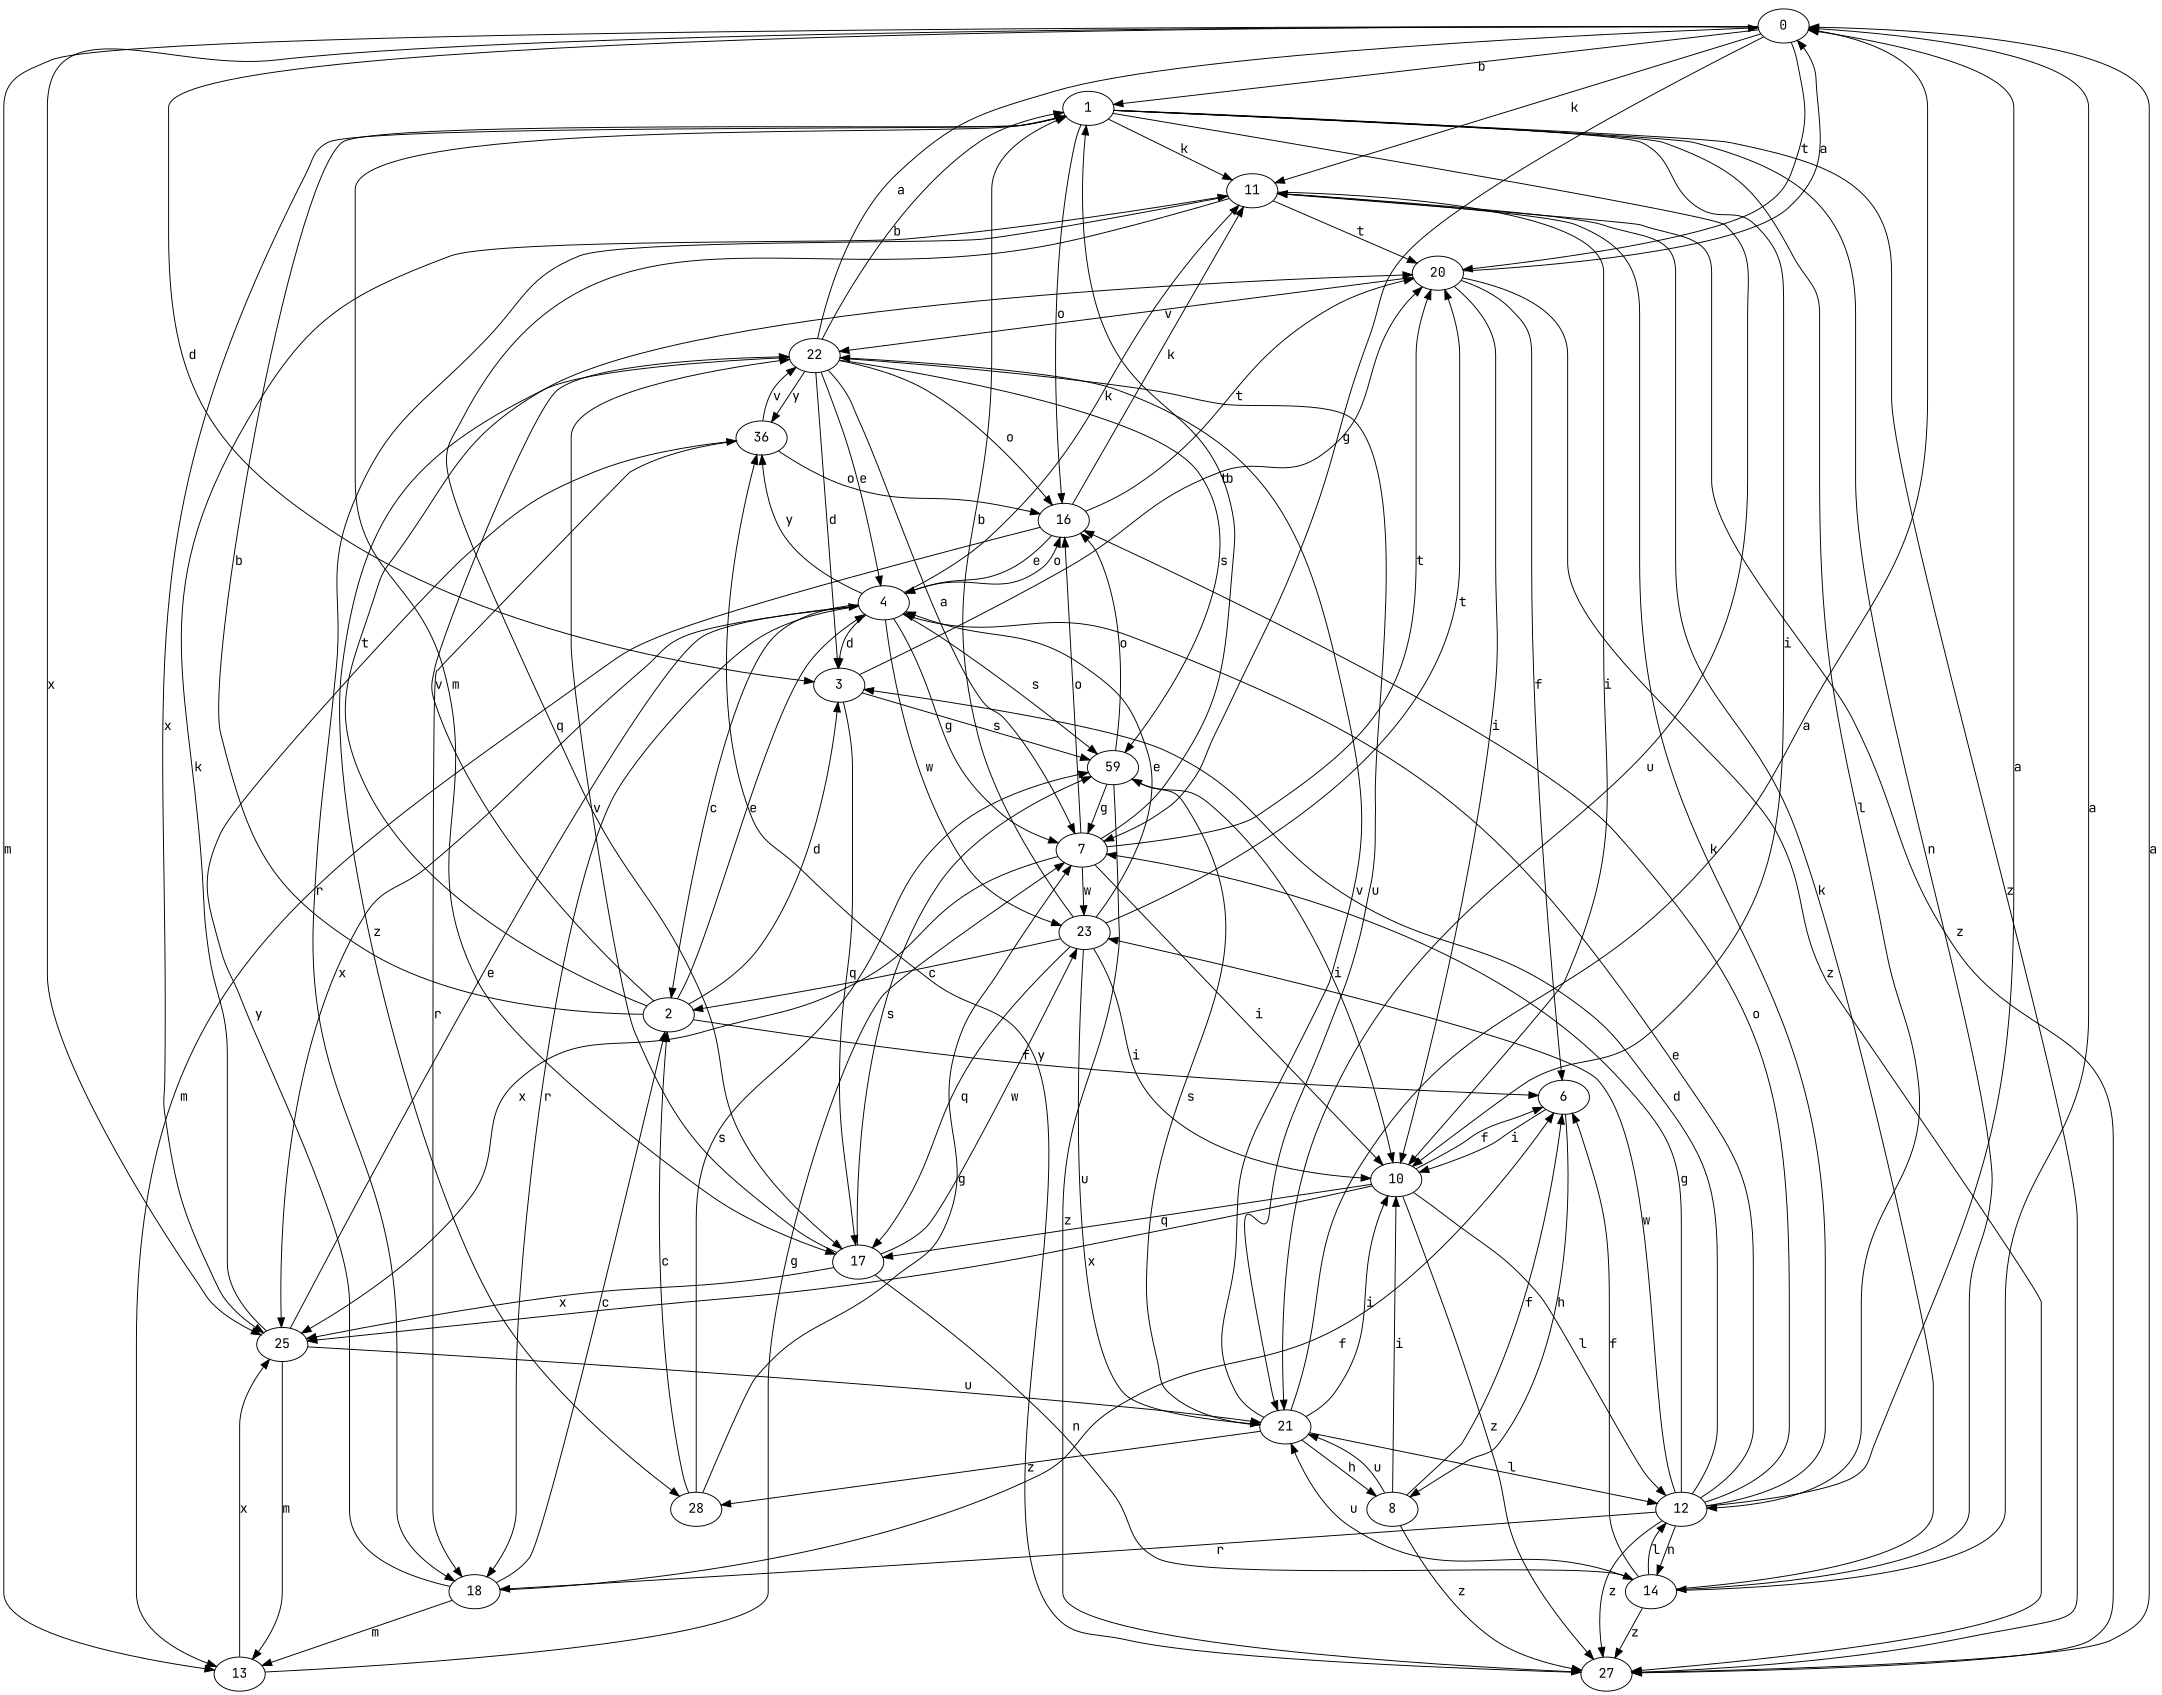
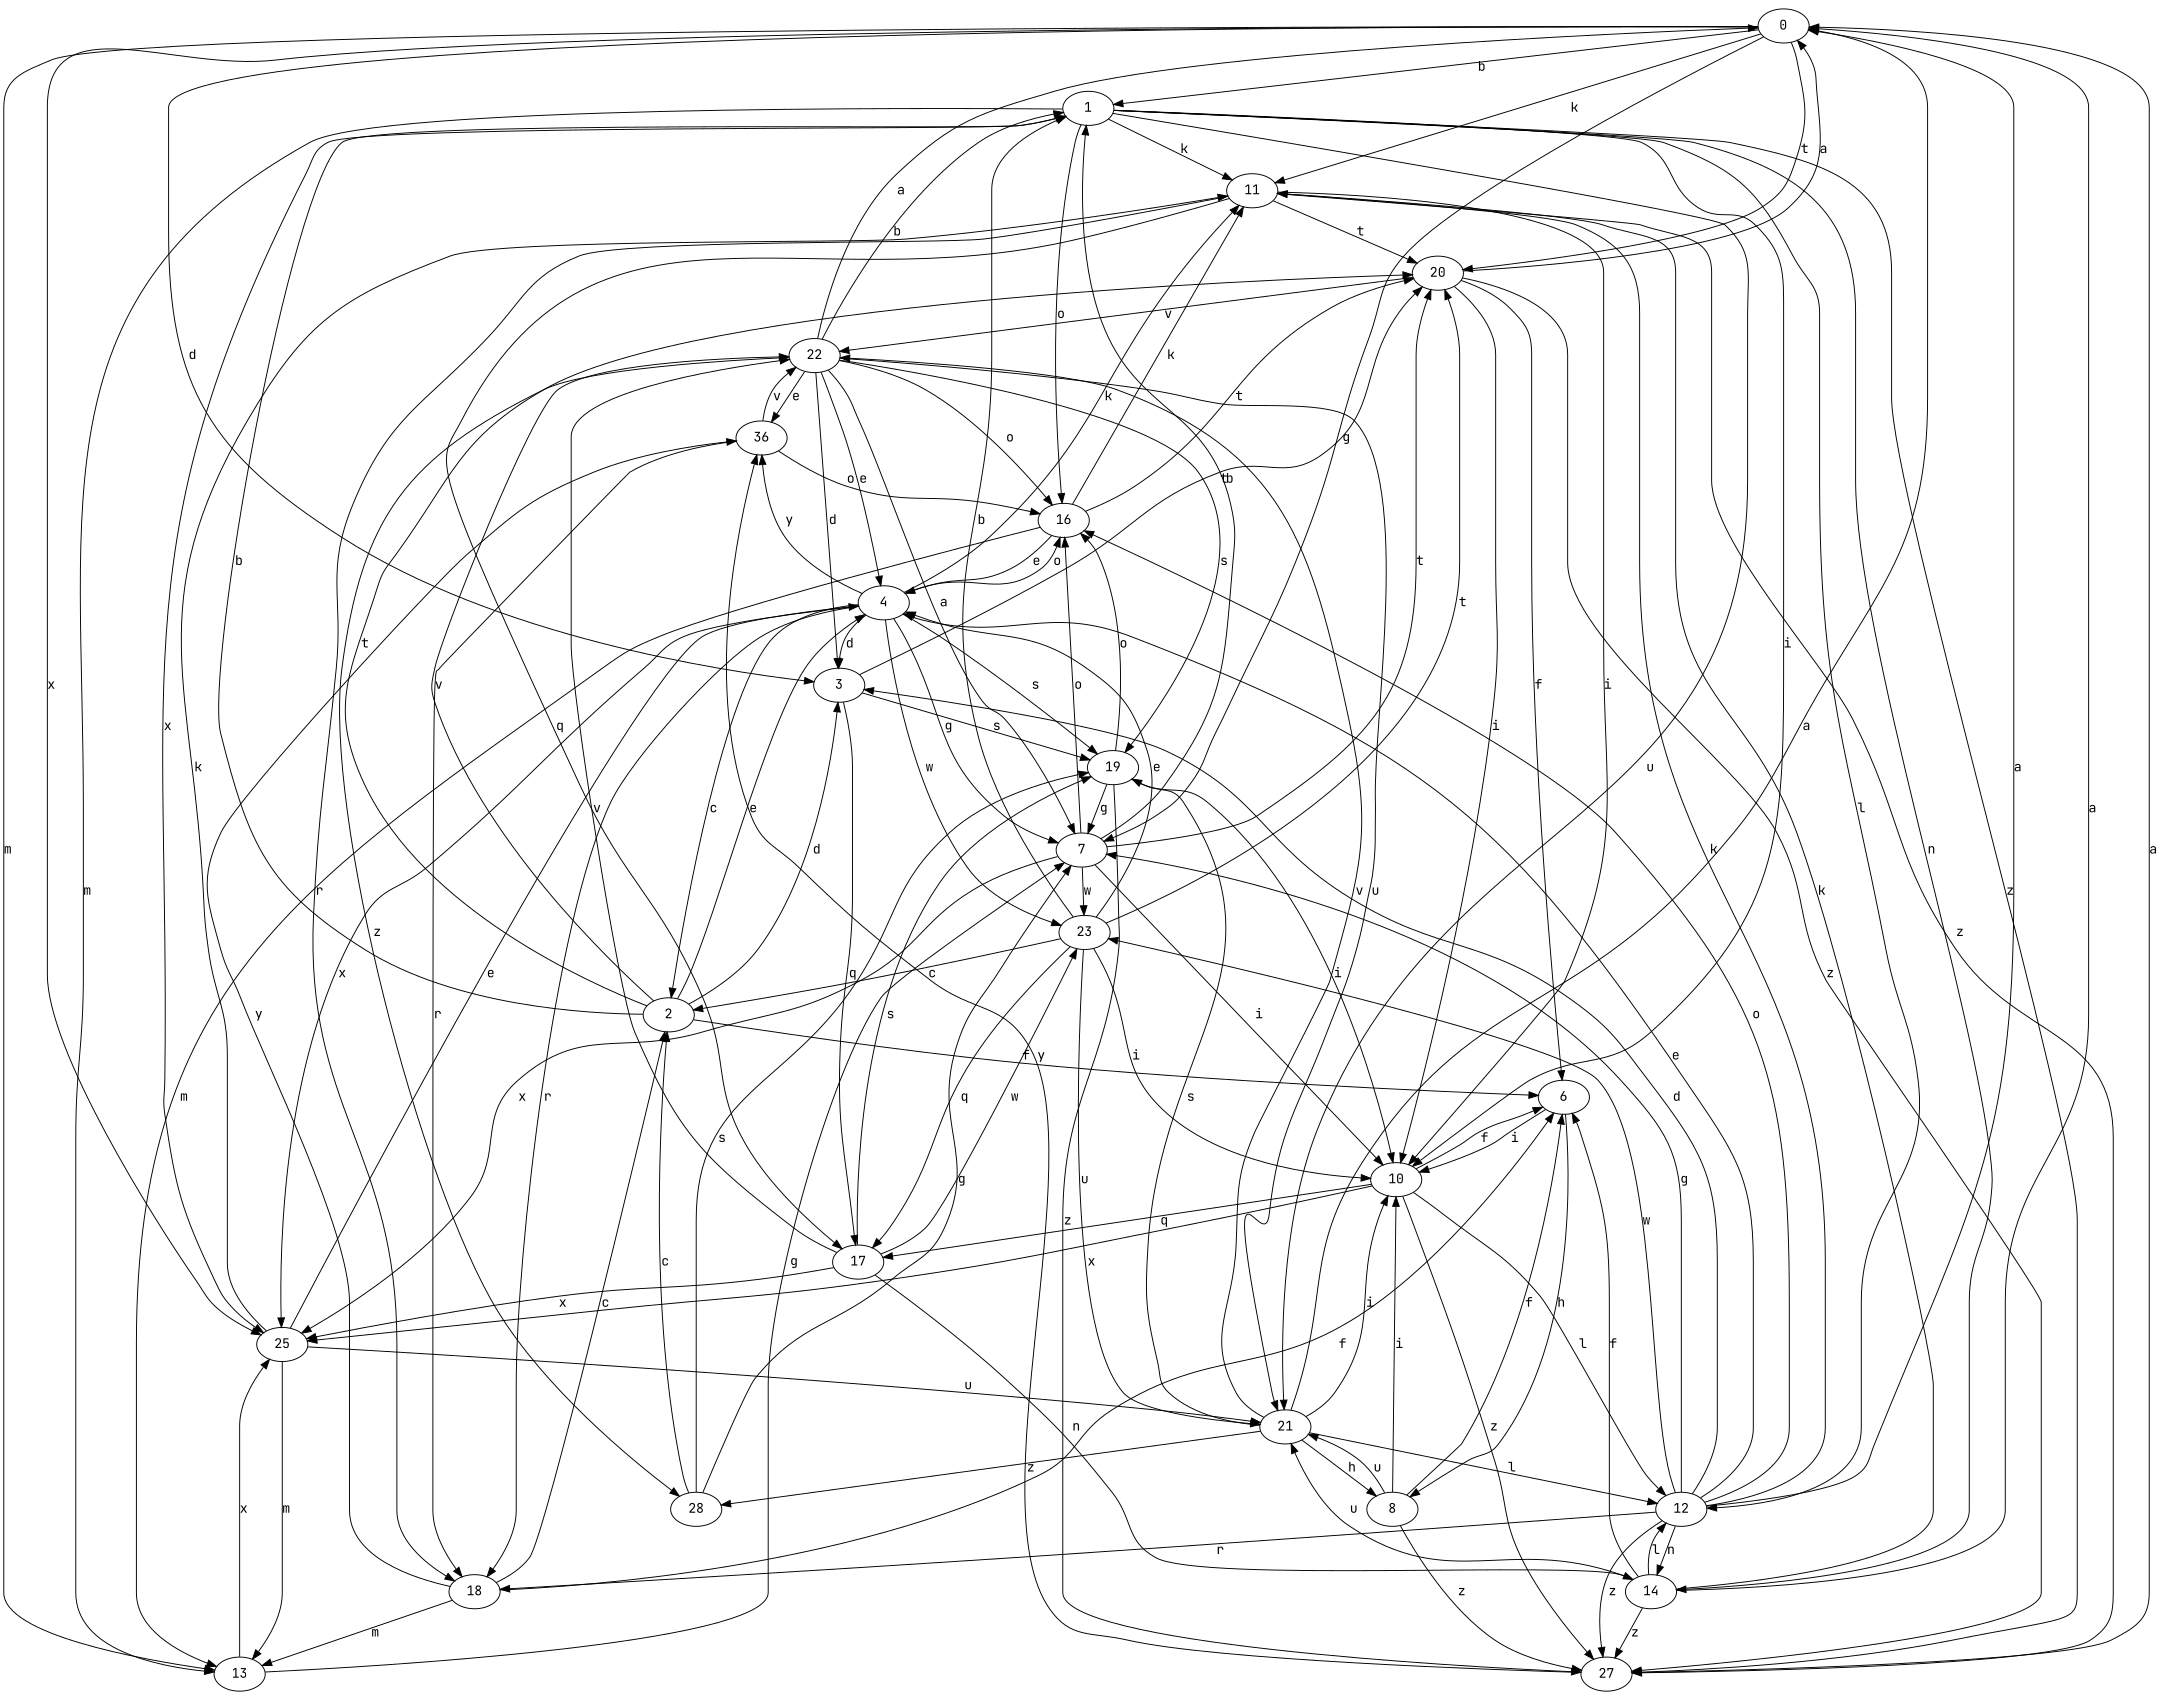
edge "22" -> "36": label "y" -> "e"
edge "1" -> "17": now "1" -> "13"
node "59": label "59" -> "19"
